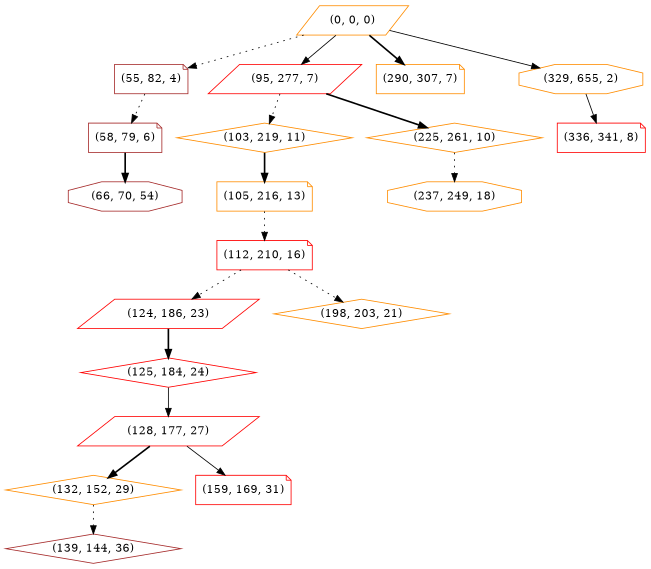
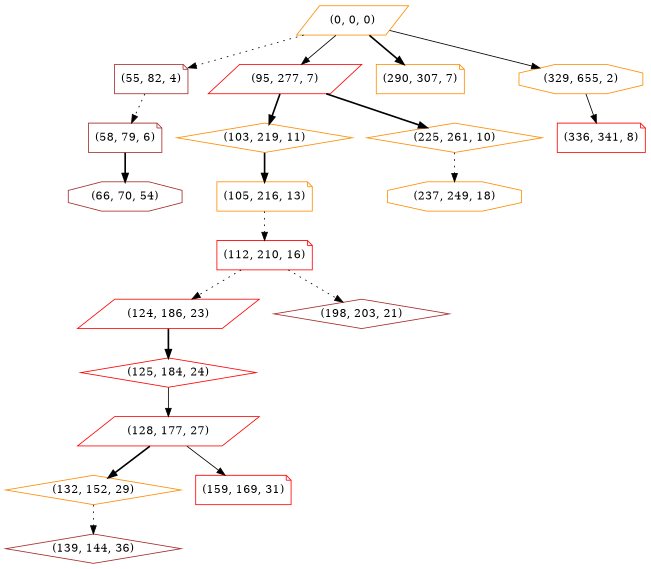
edge "(95, 277, 7)" -> "(103, 219, 11)": style dotted -> bold
node "(198, 203, 21)": color darkorange -> brown
